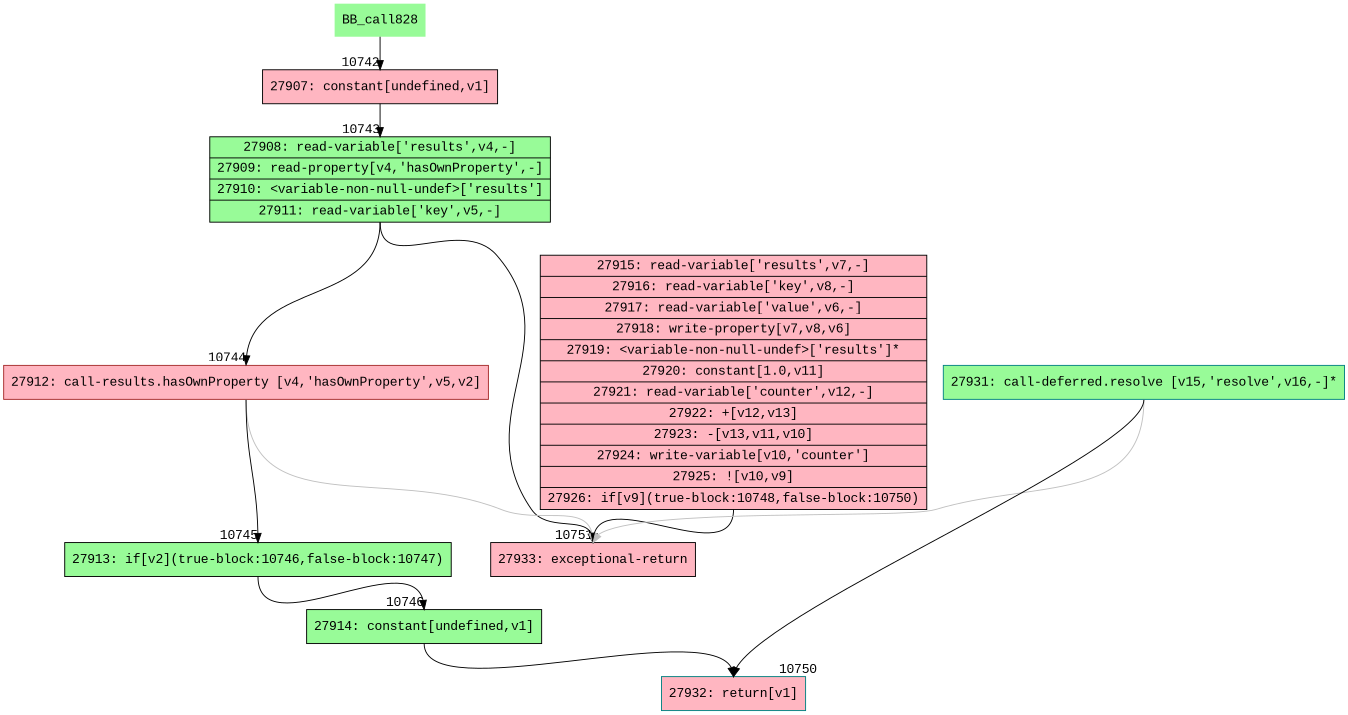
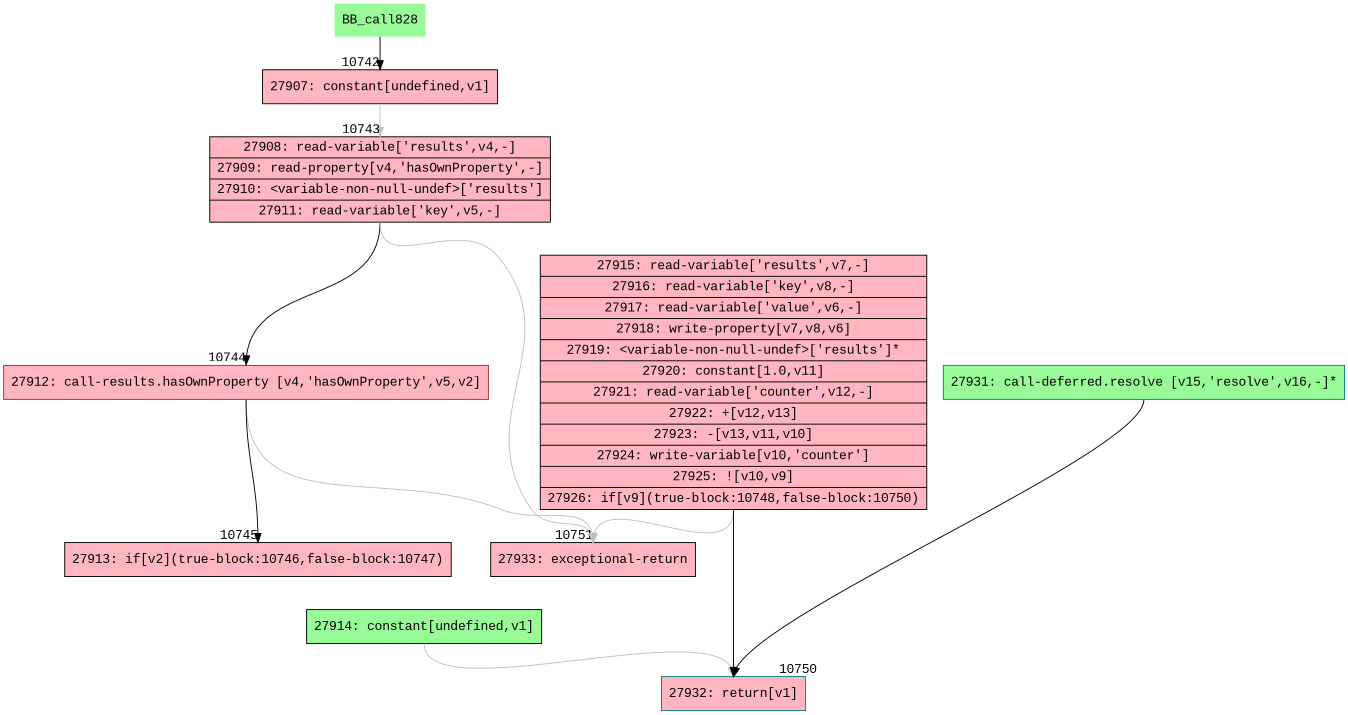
edge "27907: constant[undefined,v1]" -> "27908: read-variable['results',v4,-]": color black -> gray
node "27908: read-variable['results',v4,-]": fillcolor palegreen -> lightpink
edge "27908: read-variable['results',v4,-]" -> "27933: exceptional-return": color black -> gray
edge "27931: call-deferred.resolve [v15,'resolve',v16,-]*" -> "27933: exceptional-return": removed
edge "27915: read-variable['results',v7,-]" -> "27933: exceptional-return": color black -> gray
node "27913: if[v2](true-block:10746,false-block:10747)": fillcolor palegreen -> lightpink
edge "27915: read-variable['results',v7,-]" -> "27932: return[v1]": added
edge "27913: if[v2](true-block:10746,false-block:10747)" -> "27914: constant[undefined,v1]": removed
edge "27914: constant[undefined,v1]" -> "27932: return[v1]": color black -> gray
